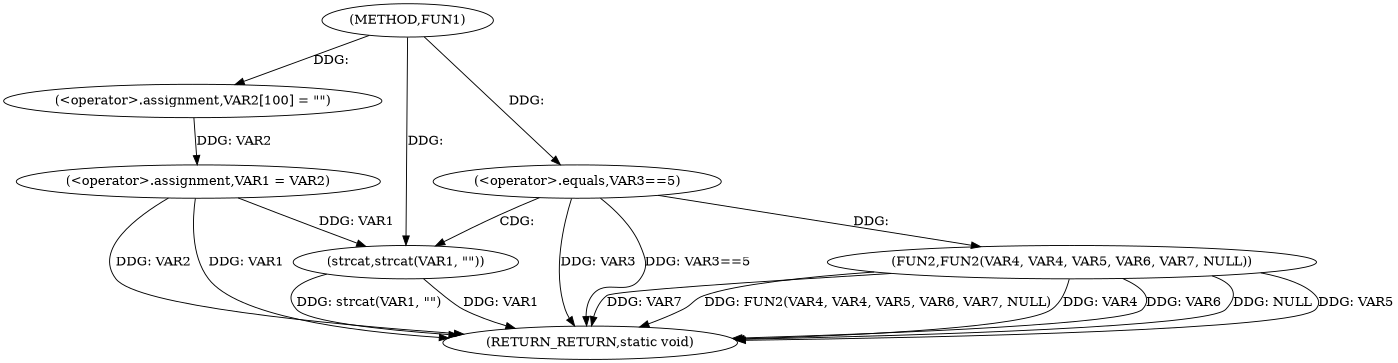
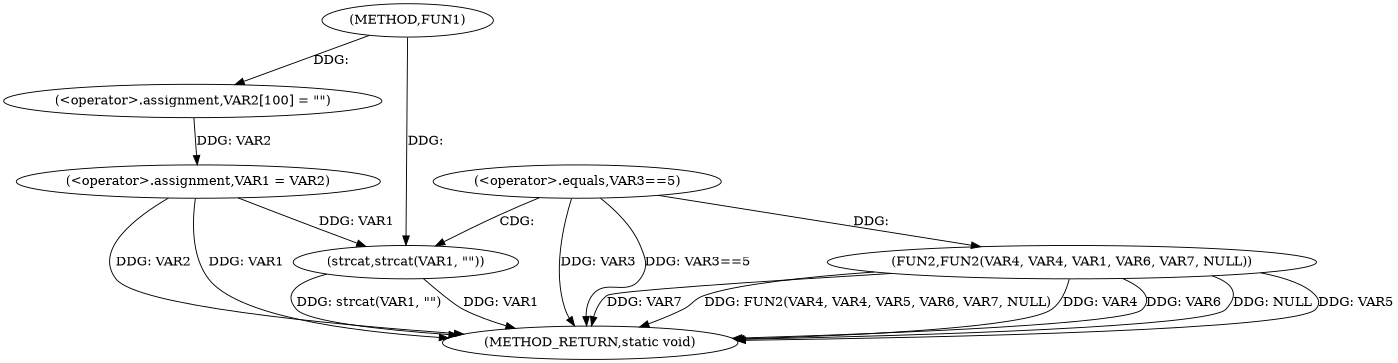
edge "(METHOD,FUN1)" -> "(<operator>.equals,VAR3==5)": removed, label "DDG:"
node "(FUN2,FUN2(VAR4, VAR4, VAR5, VAR6, VAR7, NULL))": label "(FUN2,FUN2(VAR4, VAR4, VAR5, VAR6, VAR7, NULL))" -> "(FUN2,FUN2(VAR4, VAR4, VAR1, VAR6, VAR7, NULL))"
node "(RETURN_RETURN,static void)": label "(RETURN_RETURN,static void)" -> "(METHOD_RETURN,static void)"
